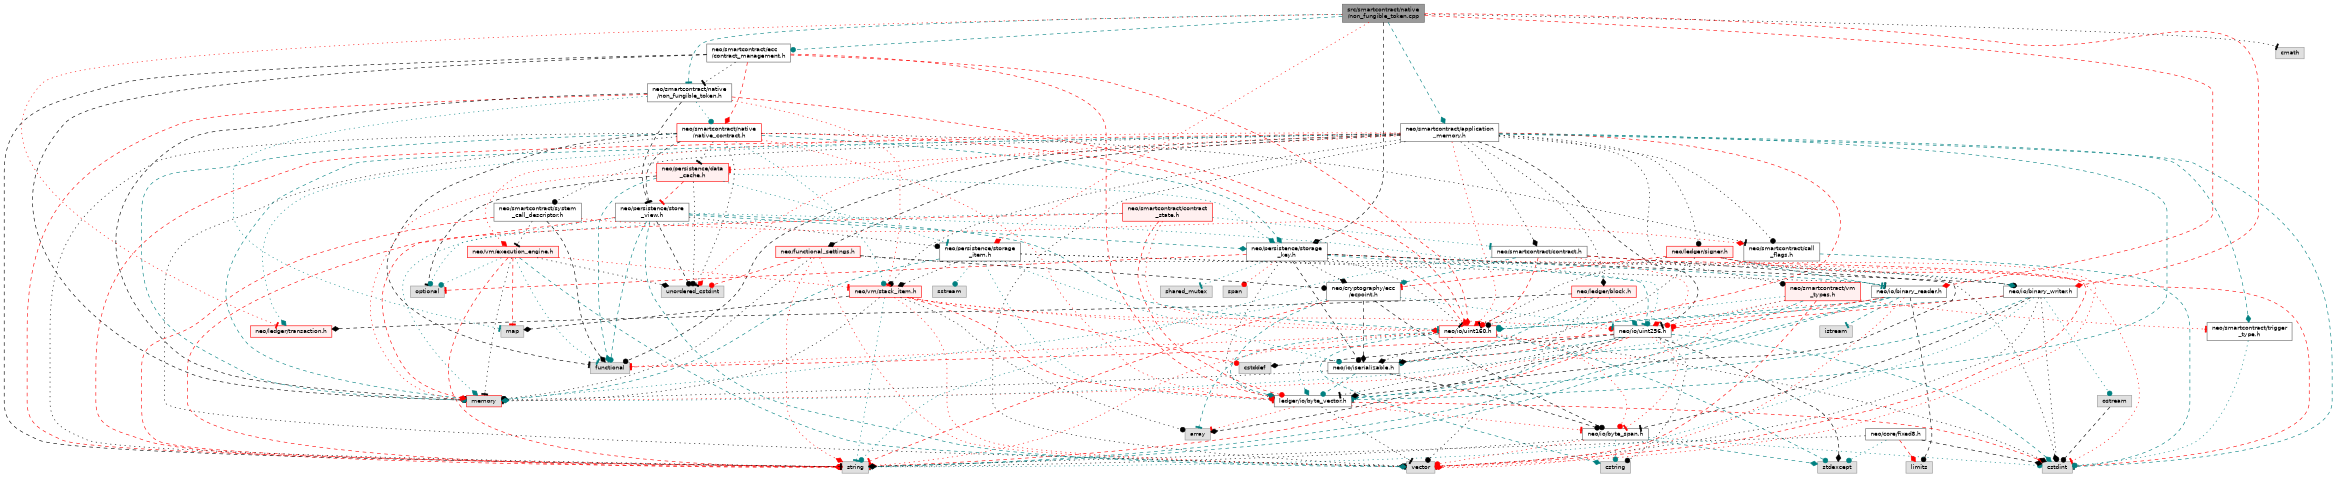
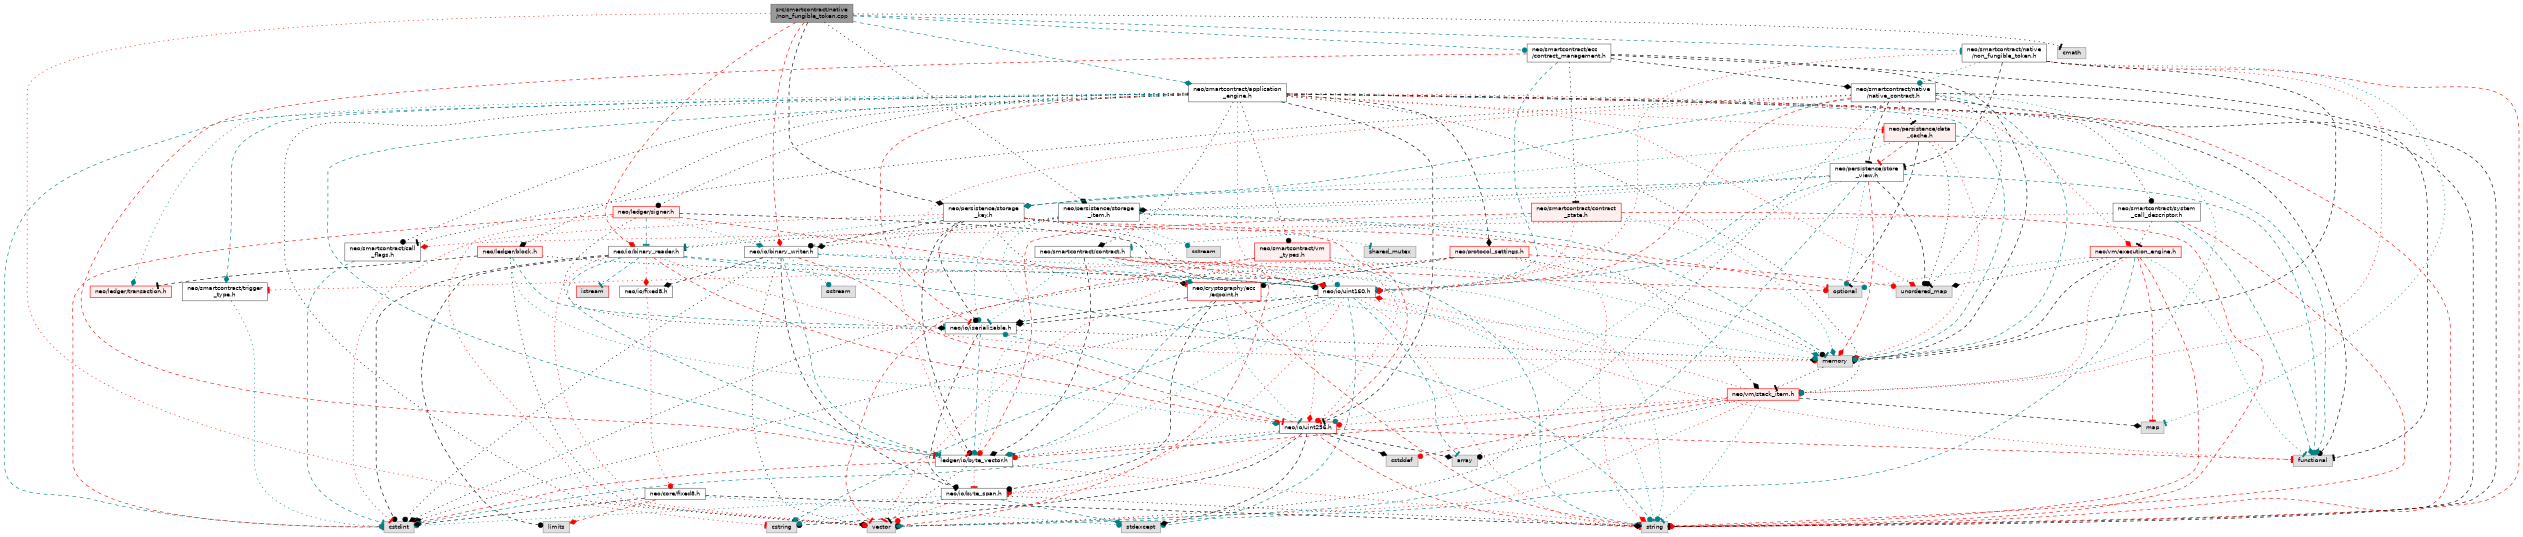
edge "src/smartcontract/native /non_fungible_token.cpp" -> "neo/ledger/transaction.h": now "src/smartcontract/native /non_fungible_token.cpp" -> "cstring"
edge "neo/smartcontract/ecc /contract_management.h" -> "neo/smartcontract/native /non_fungible_token.h": now "neo/smartcontract/ecc /contract_management.h" -> "neo/smartcontract/contract _state.h"
edge "neo/smartcontract/ecc /contract_management.h" -> "neo/smartcontract/native /native_contract.h": color red -> black
edge "neo/smartcontract/ecc /contract_management.h" -> "neo/io/uint160.h": color red -> teal
edge "neo/smartcontract/ecc /contract_management.h" -> "ledger/io/byte_vector.h": arrowhead dot -> tee
edge "src/smartcontract/native /non_fungible_token.cpp" -> "neo/persistence/storage _item.h": color red -> black
node "neo/smartcontract/native /native_contract.h": color red -> grey40
node "neo/smartcontract/application _memory.h": label "neo/smartcontract/application _memory.h" -> "neo/smartcontract/application _engine.h"
edge "neo/smartcontract/native /non_fungible_token.h" -> "neo/io/uint160.h": style dashed -> dotted
edge "neo/smartcontract/native /native_contract.h" -> "neo/io/uint160.h": arrowhead tee -> diamond
edge "neo/persistence/store _view.h" -> "neo/persistence/storage _item.h": arrowhead dot -> diamond
node "neo/functional_settings.h": label "neo/functional_settings.h" -> "neo/protocol_settings.h"
edge "neo/persistence/storage _key.h" -> "neo/io/binary_reader.h": style dashed -> dotted
edge "neo/persistence/storage _key.h" -> "neo/io/uint256.h": color teal -> red
edge "neo/smartcontract/contract.h" -> "optional": added
edge "neo/ledger/signer.h" -> "neo/io/uint160.h": style dotted -> dashed
edge "neo/smartcontract/contract.h" -> "neo/io/iserializable.h": added
edge "neo/smartcontract/system _call_descriptor.h" -> "functional": color black -> teal
node "neo/io/fixed8.h": added
node "unordered_cstdint": label "unordered_cstdint" -> "unordered_map"
node "span": removed
node "neo/cryptography/ecc /ecpoint.h": color grey40 -> red
edge "neo/ledger/block.h" -> "neo/ledger/transaction.h": arrowhead diamond -> tee
edge "neo/vm/execution_engine.h" -> "memory": style dotted -> dashed
edge "neo/persistence/storage _key.h" -> "ledger/io/byte_vector.h": style dotted -> dashed
node "neo/io/uint160.h": color red -> grey40
node "neo/io/uint256.h": color grey40 -> red
node "istream": color grey60 -> red
edge "neo/io/uint160.h" -> "neo/io/iserializable.h": style dotted -> dashed
edge "neo/cryptography/ecc /ecpoint.h" -> "string": arrowhead tee -> dot
edge "neo/vm/stack_item.h" -> "memory": reversed
edge "neo/io/uint256.h" -> "cstring": style dotted -> dashed
node "memory": color red -> grey60
edge "neo/smartcontract/native /native_contract.h" -> "string": style dotted -> dashed
edge "ledger/io/byte_vector.h" -> "array": now "ledger/io/byte_vector.h" -> "string"
edge "neo/io/binary_writer.h" -> "vector": arrowhead tee -> diamond
edge "ostream" -> "cstdint": now "neo/io/binary_reader.h" -> "cstdint"
edge "neo/core/fixed8.h" -> "string": style dotted -> dashed
